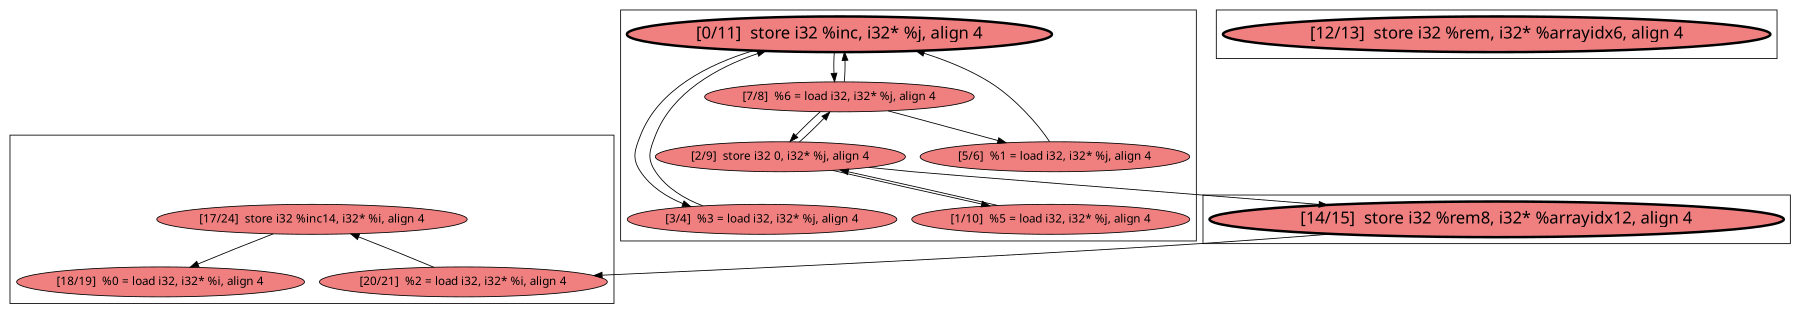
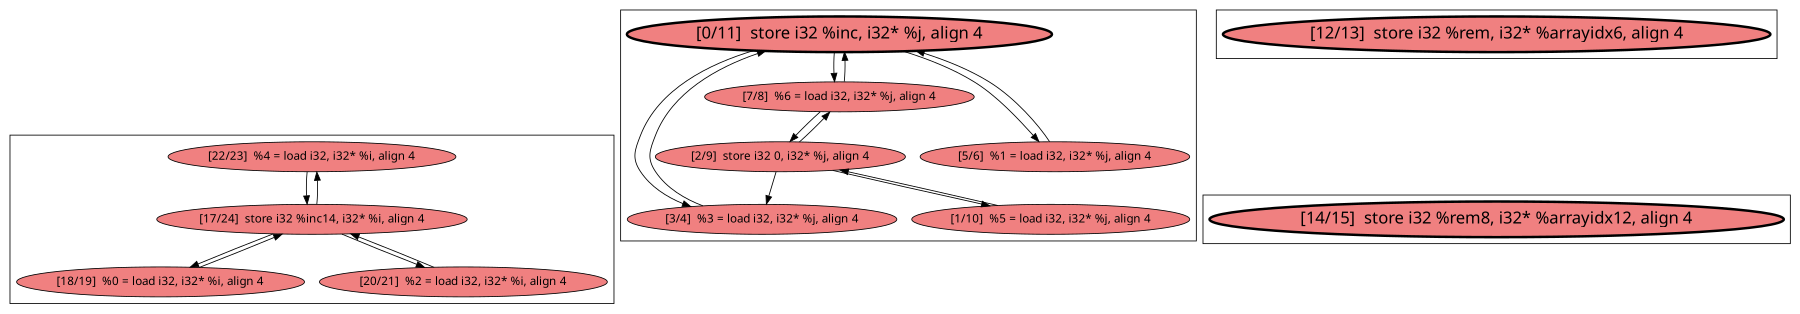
edge "[7/8]  %6 = load i32, i32* %j, align 4" -> "[5/6]  %1 = load i32, i32* %j, align 4": now "[0/11]  store i32 %inc, i32* %j, align 4" -> "[5/6]  %1 = load i32, i32* %j, align 4"
node "[22/23]  %4 = load i32, i32* %i, align 4": added
edge "[2/9]  store i32 0, i32* %j, align 4" -> "[14/15]  store i32 %rem8, i32* %arrayidx12, align 4": now "[2/9]  store i32 0, i32* %j, align 4" -> "[3/4]  %3 = load i32, i32* %j, align 4"
edge "[18/19]  %0 = load i32, i32* %i, align 4" -> "[17/24]  store i32 %inc14, i32* %i, align 4": added
edge "[14/15]  store i32 %rem8, i32* %arrayidx12, align 4" -> "[20/21]  %2 = load i32, i32* %i, align 4": now "[17/24]  store i32 %inc14, i32* %i, align 4" -> "[20/21]  %2 = load i32, i32* %i, align 4"
